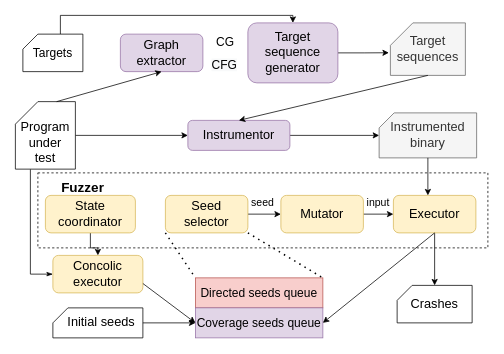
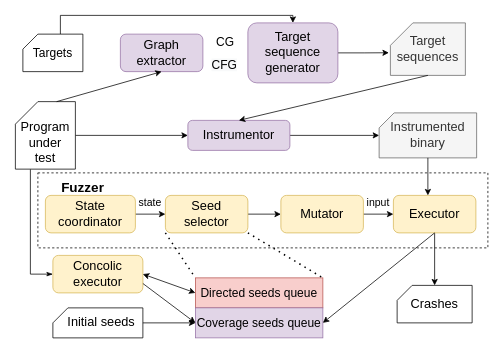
node "state": added
node "seed": removed
edge "State coordinator" -> "Concolic executor": now "State coordinator" -> "Seed selector"
edge "Concolic executor" -- "Directed seeds queue": added
